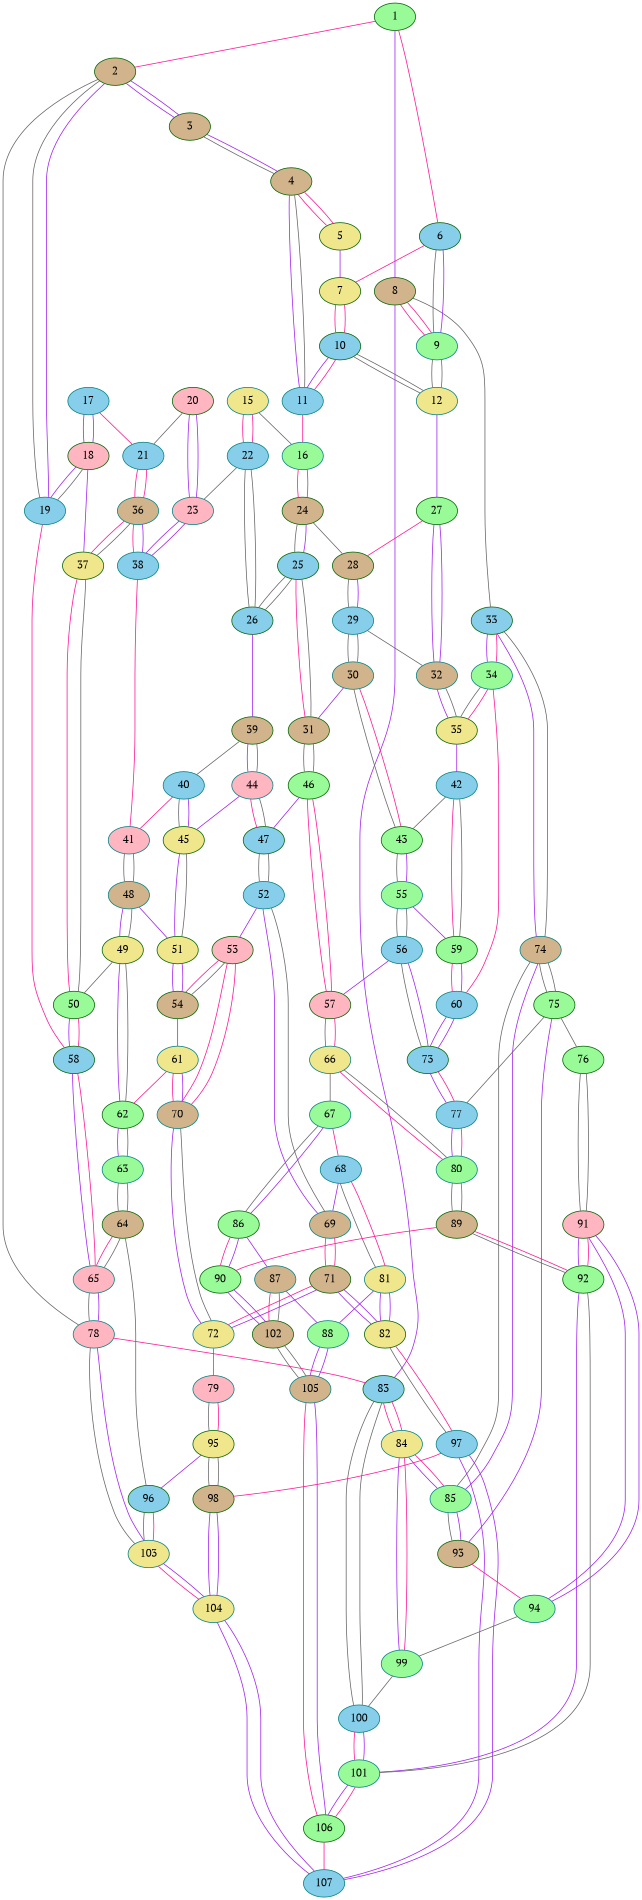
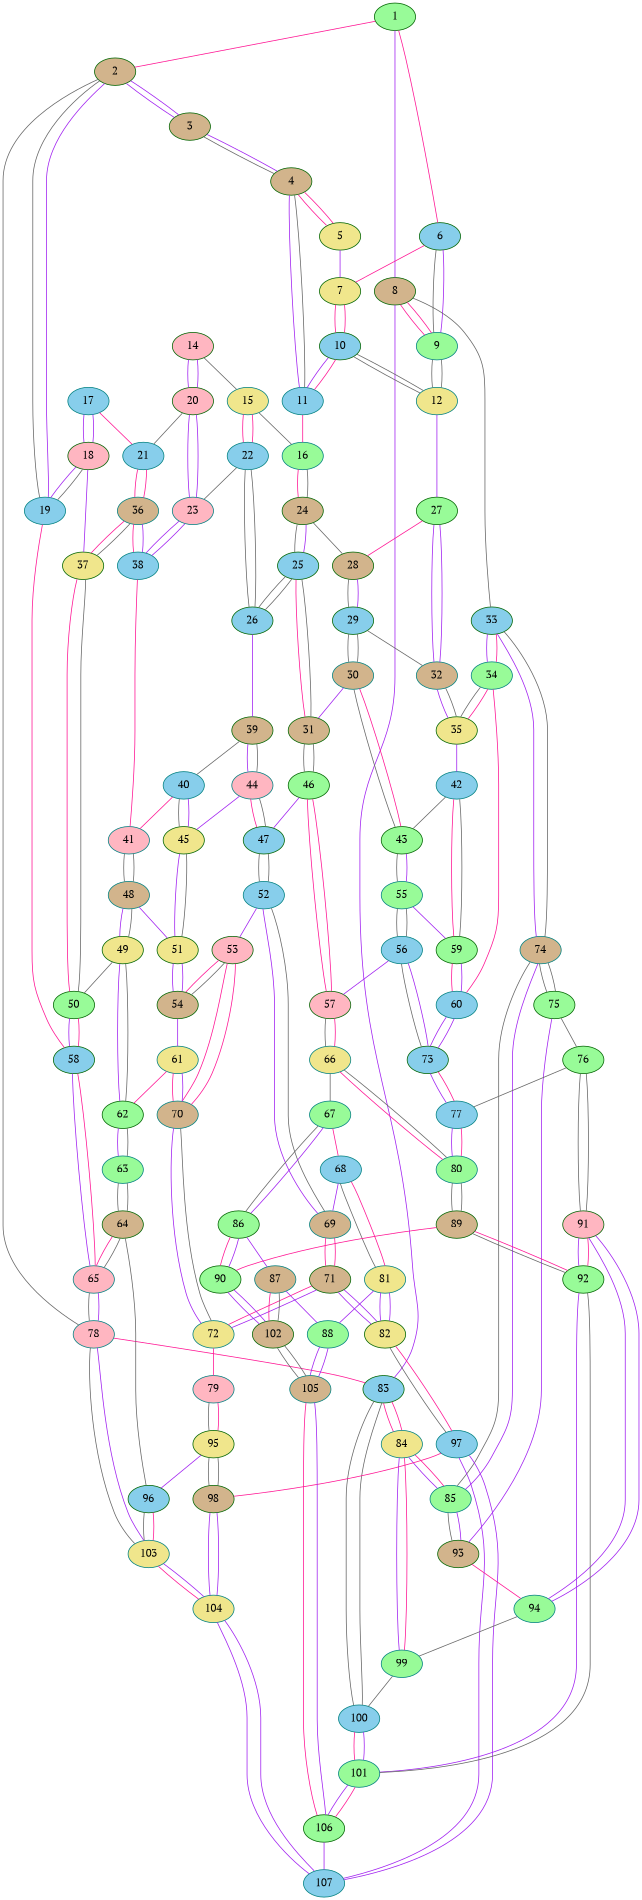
node "14": added
node "29": color teal -> darkgreen
edge "75" -- "77": now "76" -- "77"
edge "106" -- "107": color deeppink -> purple
